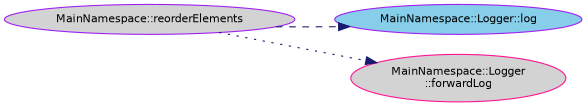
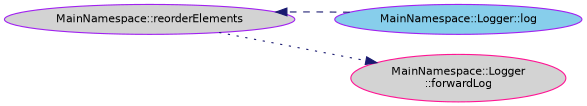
edge "MainNamespace::reorderElements" -> "MainNamespace::Logger::log": reversed
